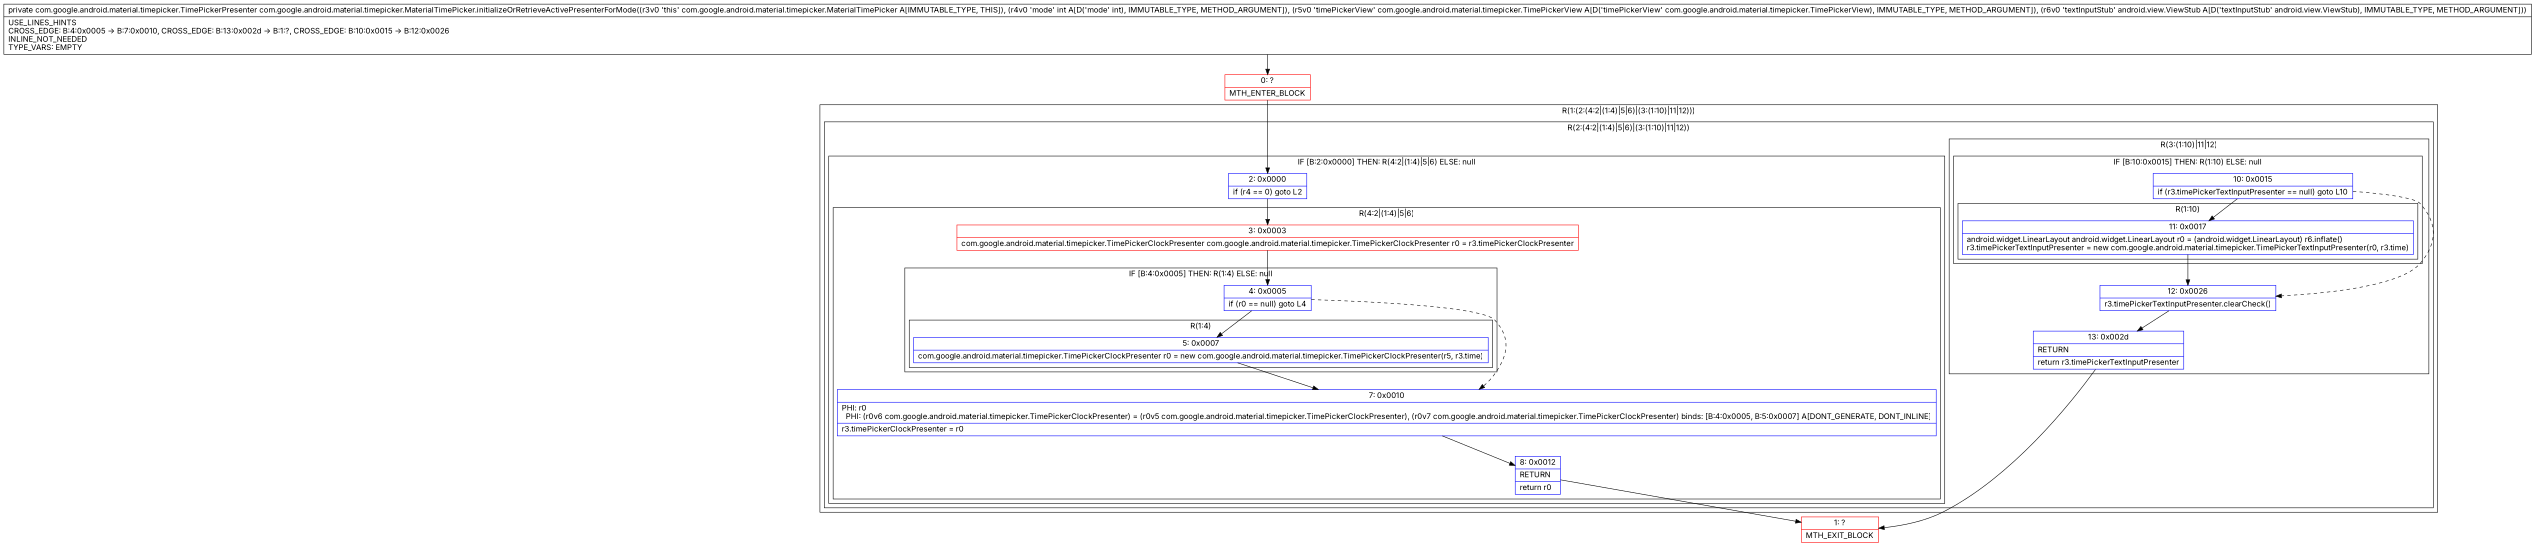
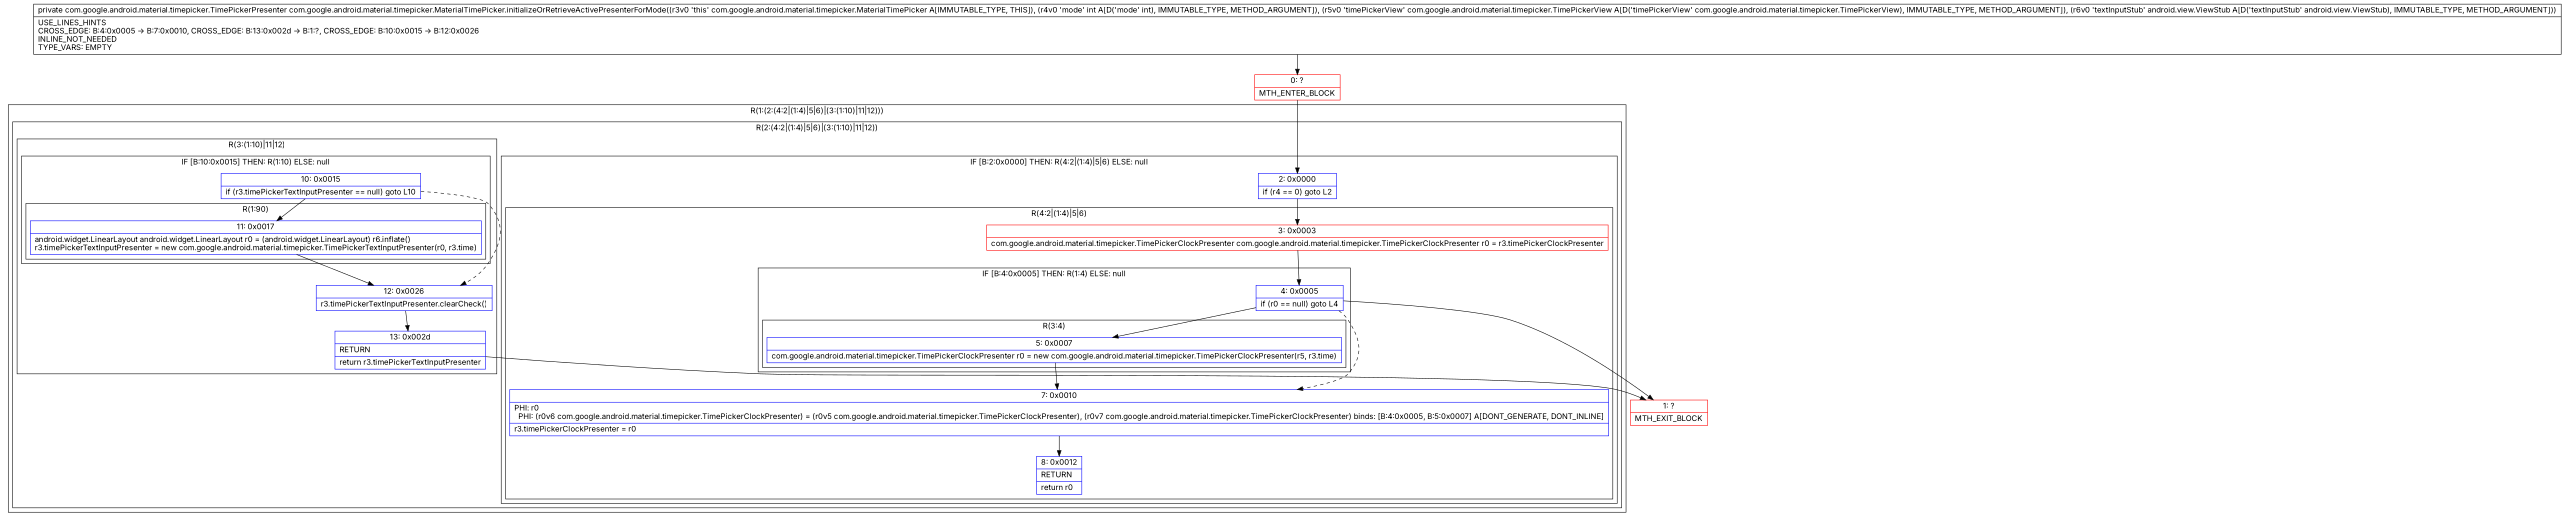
cluster "R(1:10)": label "R(1:10)" -> "R(1:90)"
cluster "R(1:4)": label "R(1:4)" -> "R(3:4)"
edge "8: 0x0012" -> "1: ?": now "4: 0x0005" -> "1: ?"
